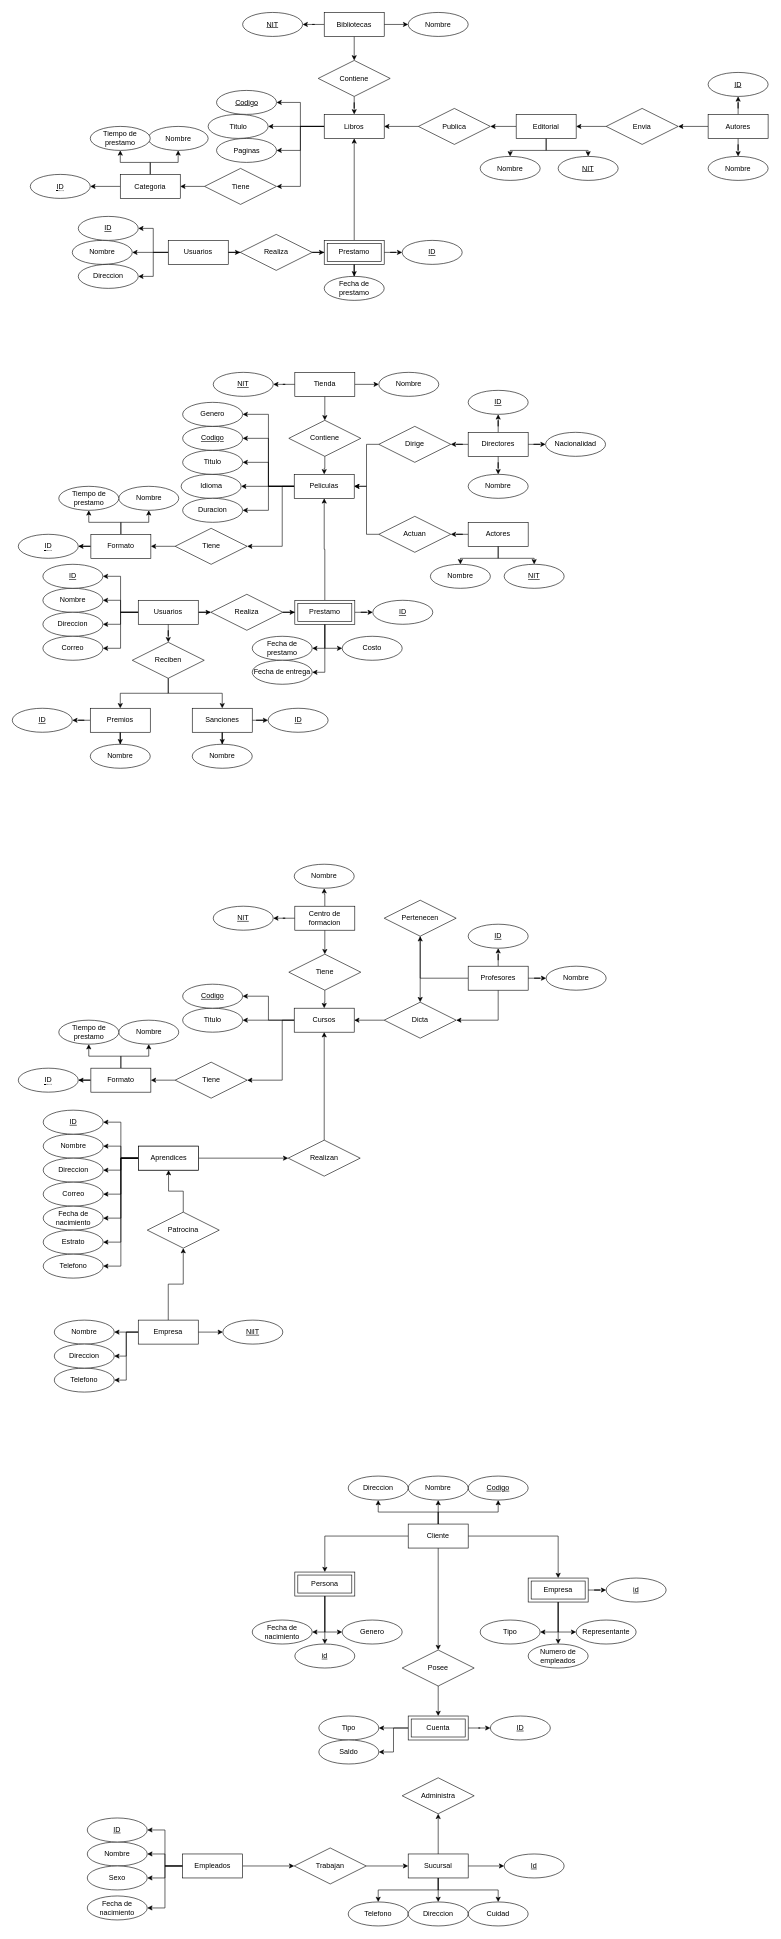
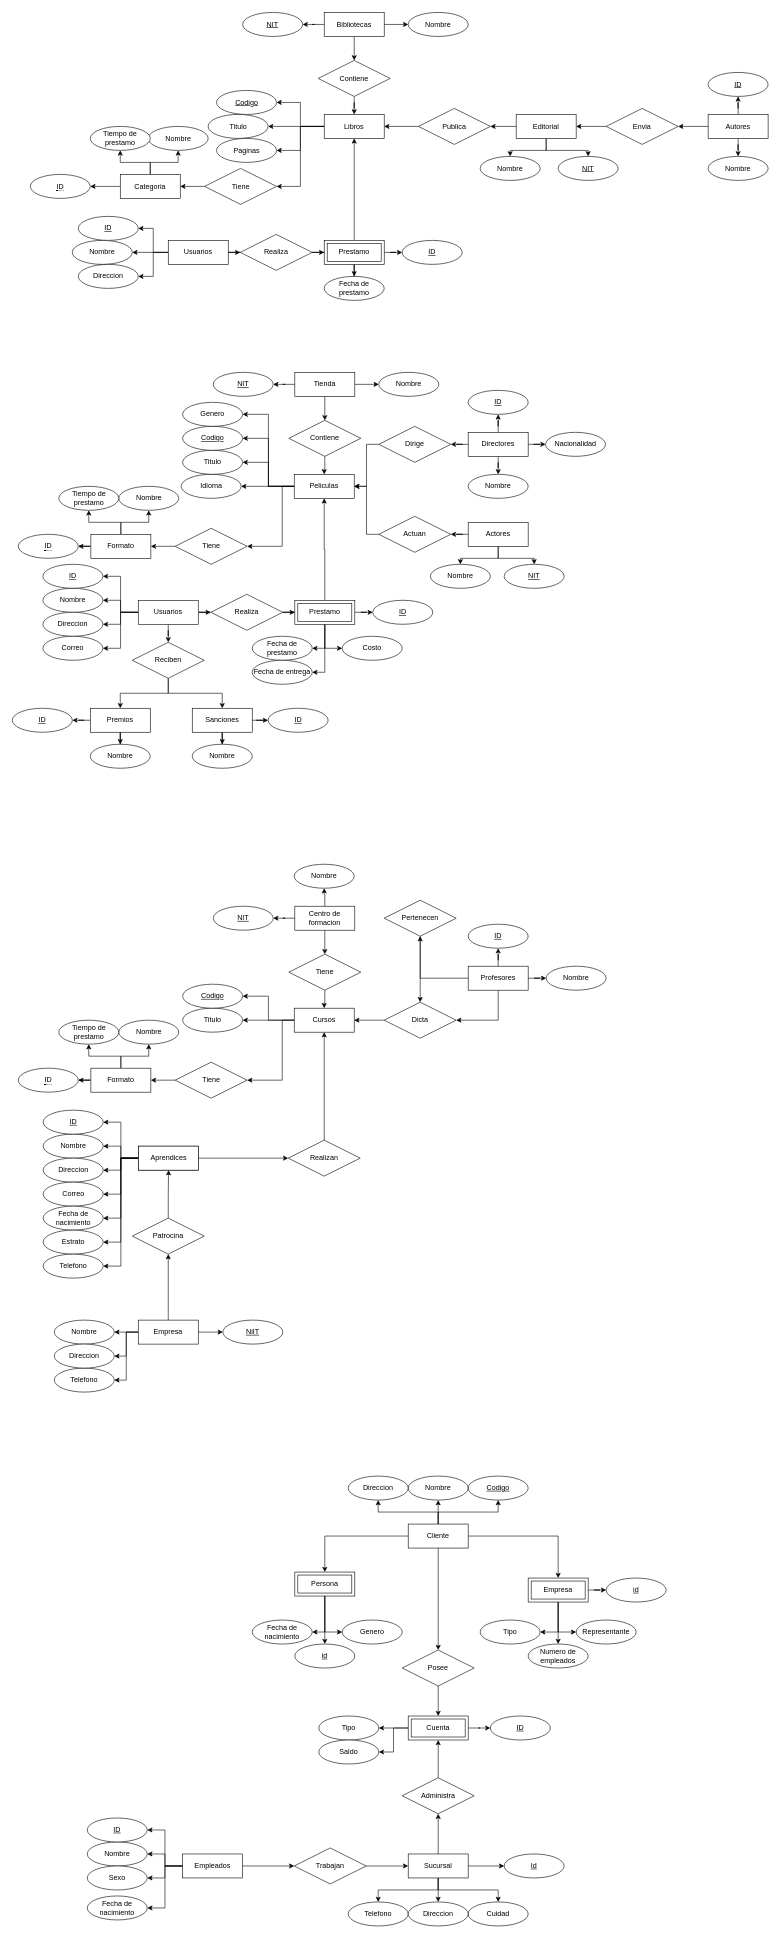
edge "Peliculas" -> "Duracion": removed
node "Duracion": removed
node "Patrocina": moved (183, 1230) -> (168, 1236)
edge "Administra" -> "Cuenta": added
